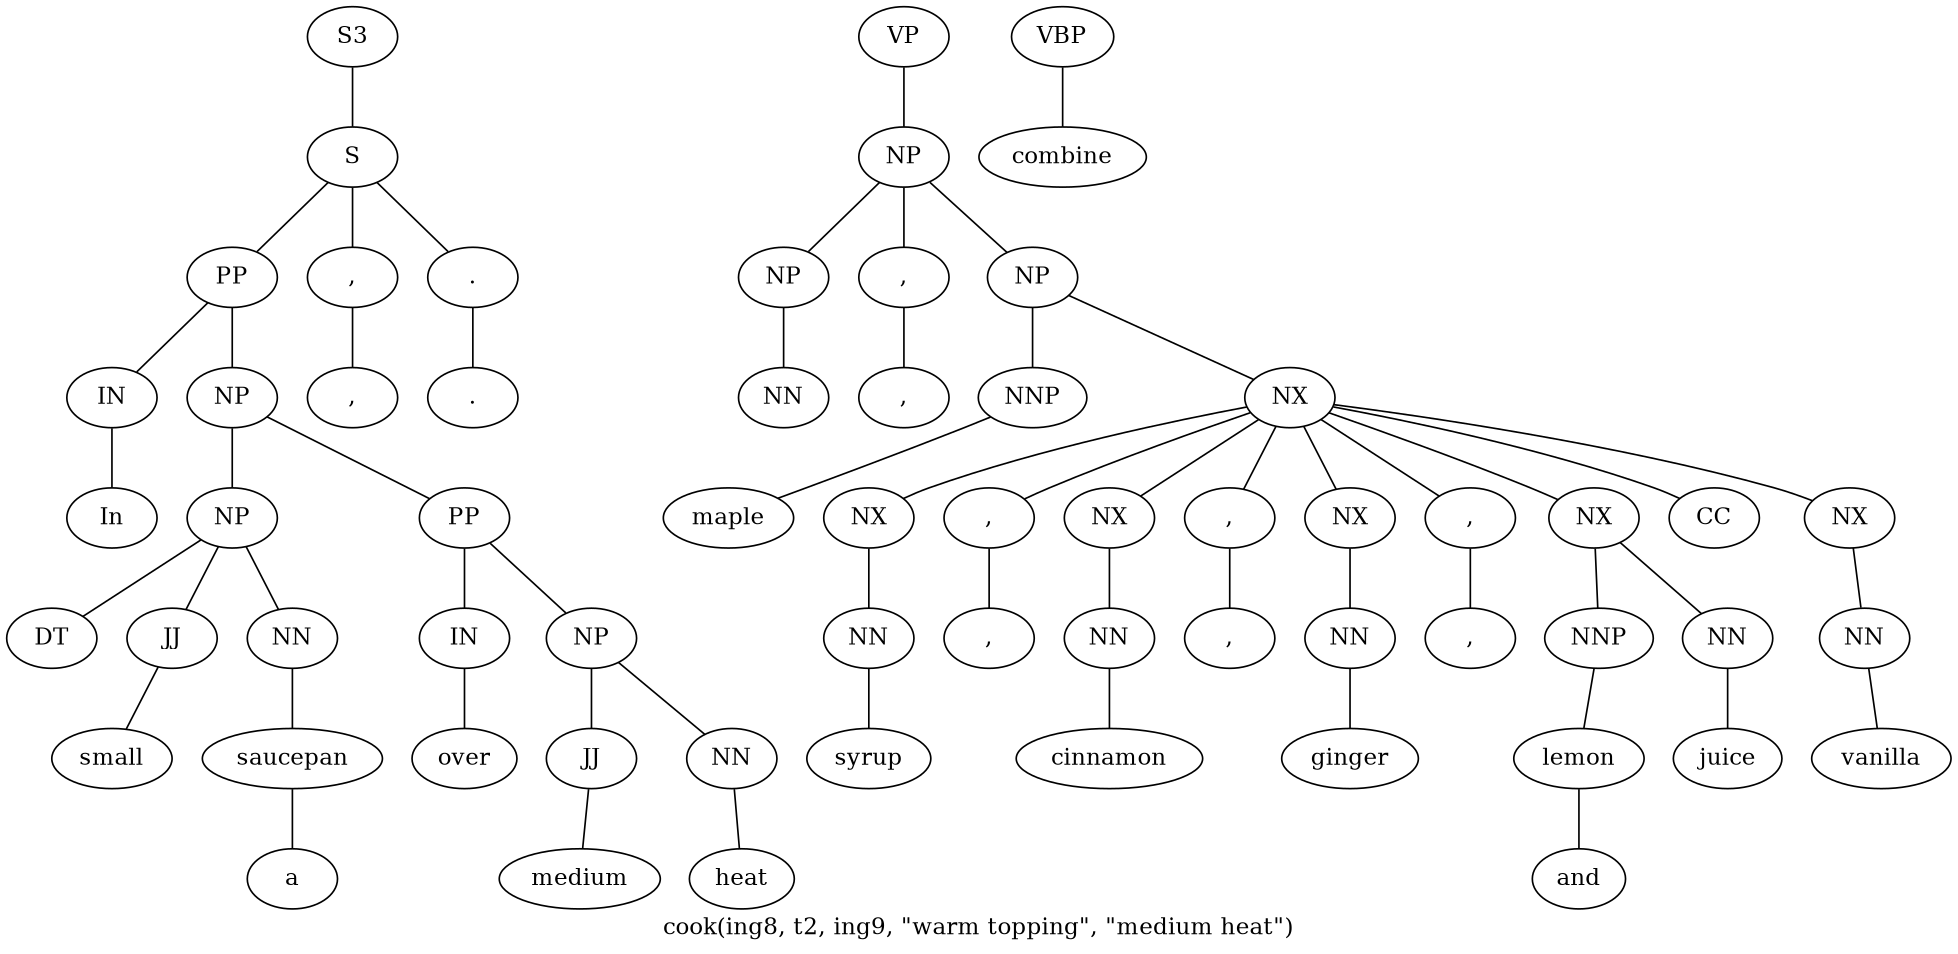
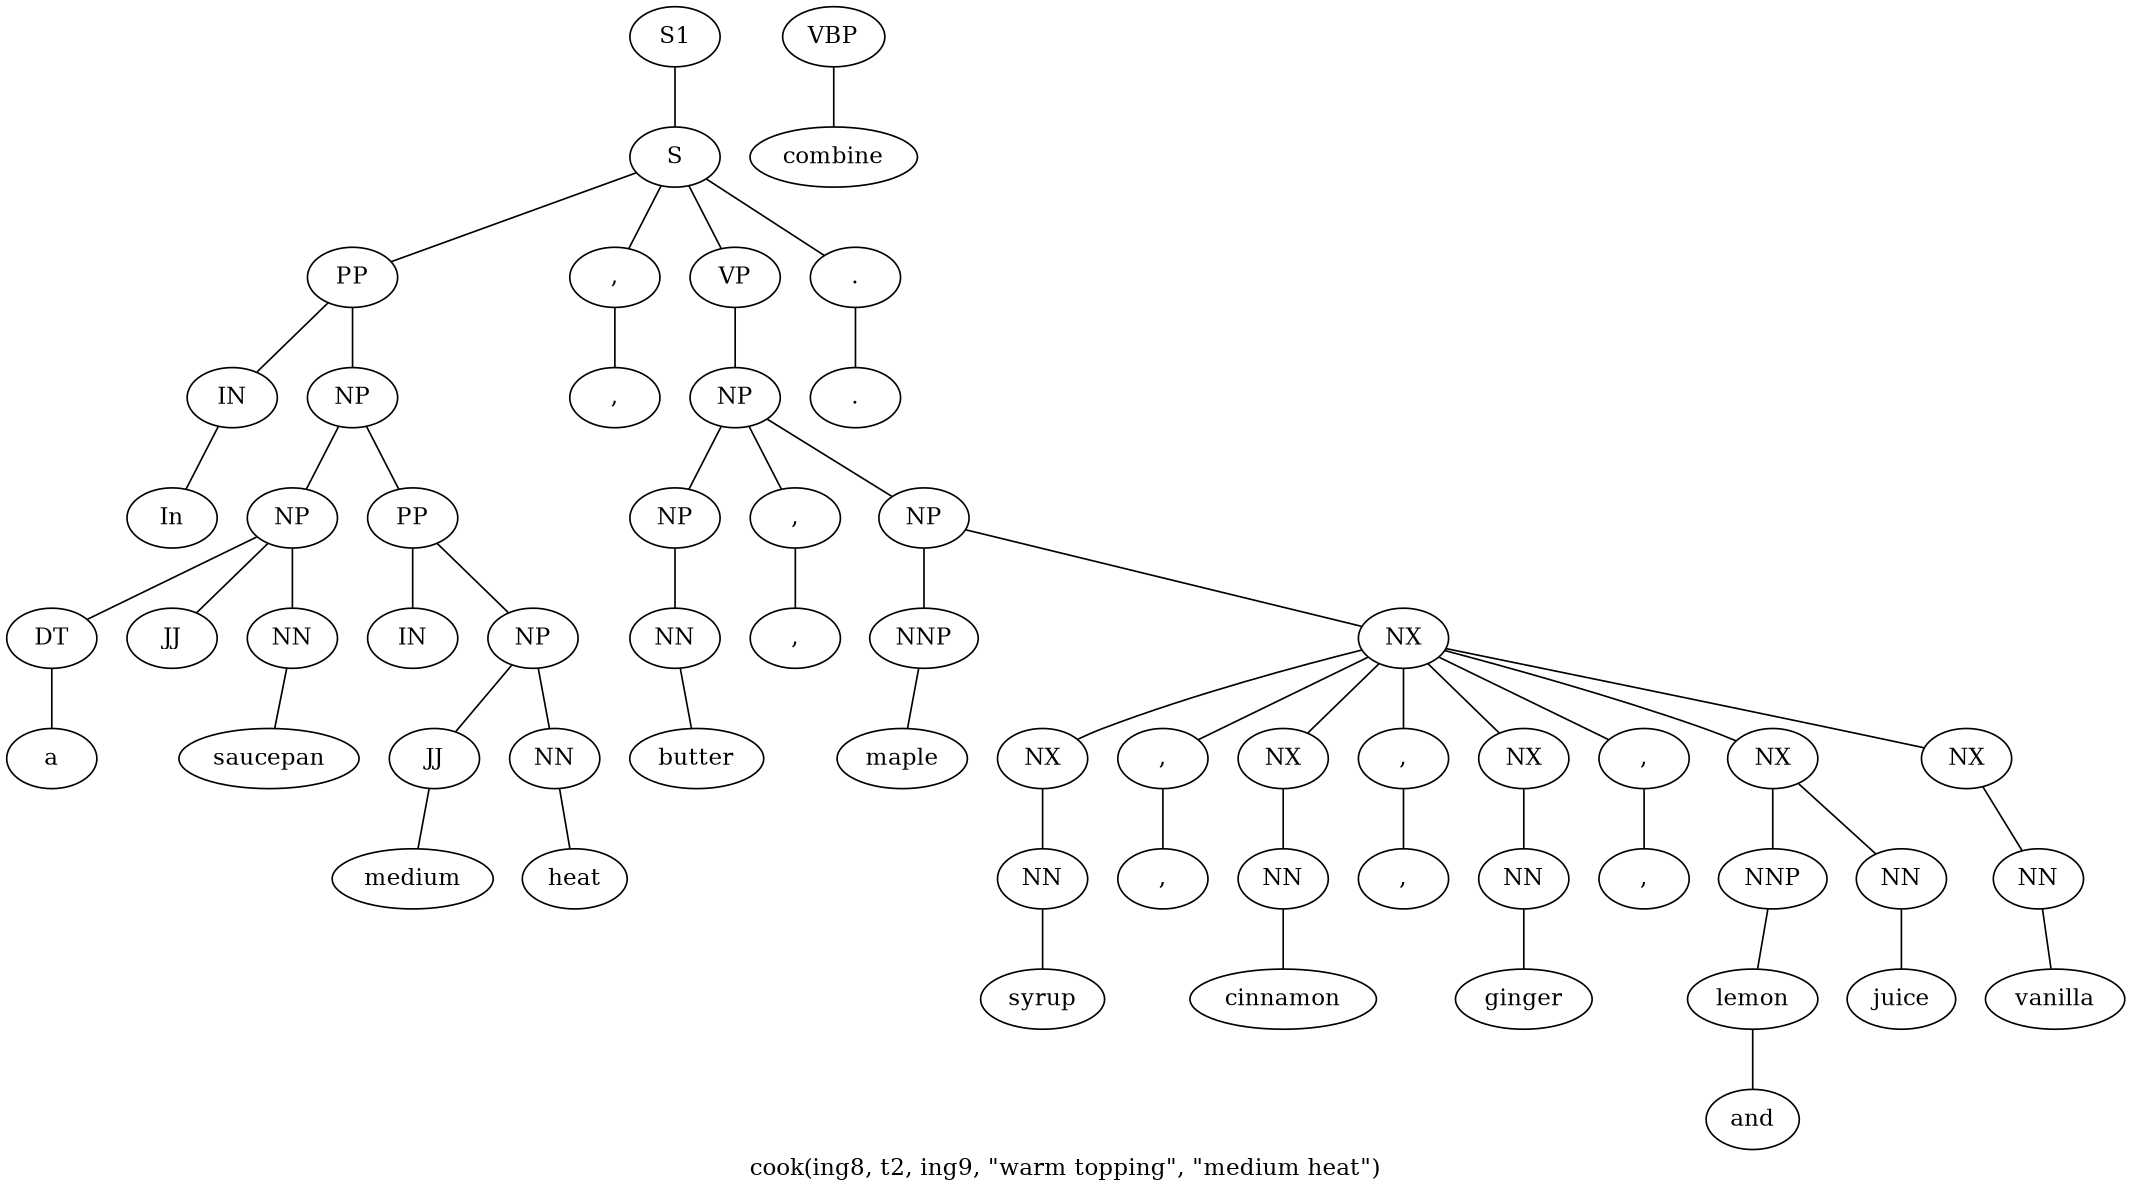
node "S3": label "S3" -> "S1"
edge "S" -- "VP": added
node "CC": removed
node "small": removed
node "over": removed
node "butter": added
edge "saucepan" -- "a": now "DT" -- "a"
